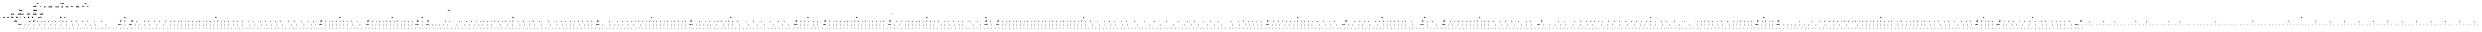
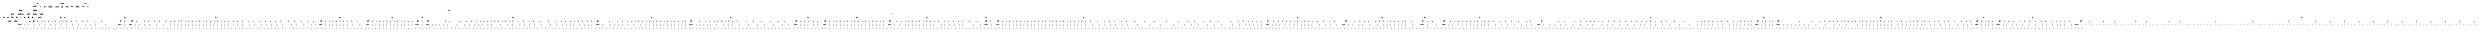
node "surname": added
